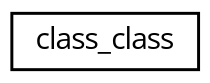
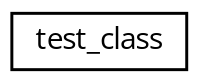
node "class_class": label "class_class" -> "test_class"
